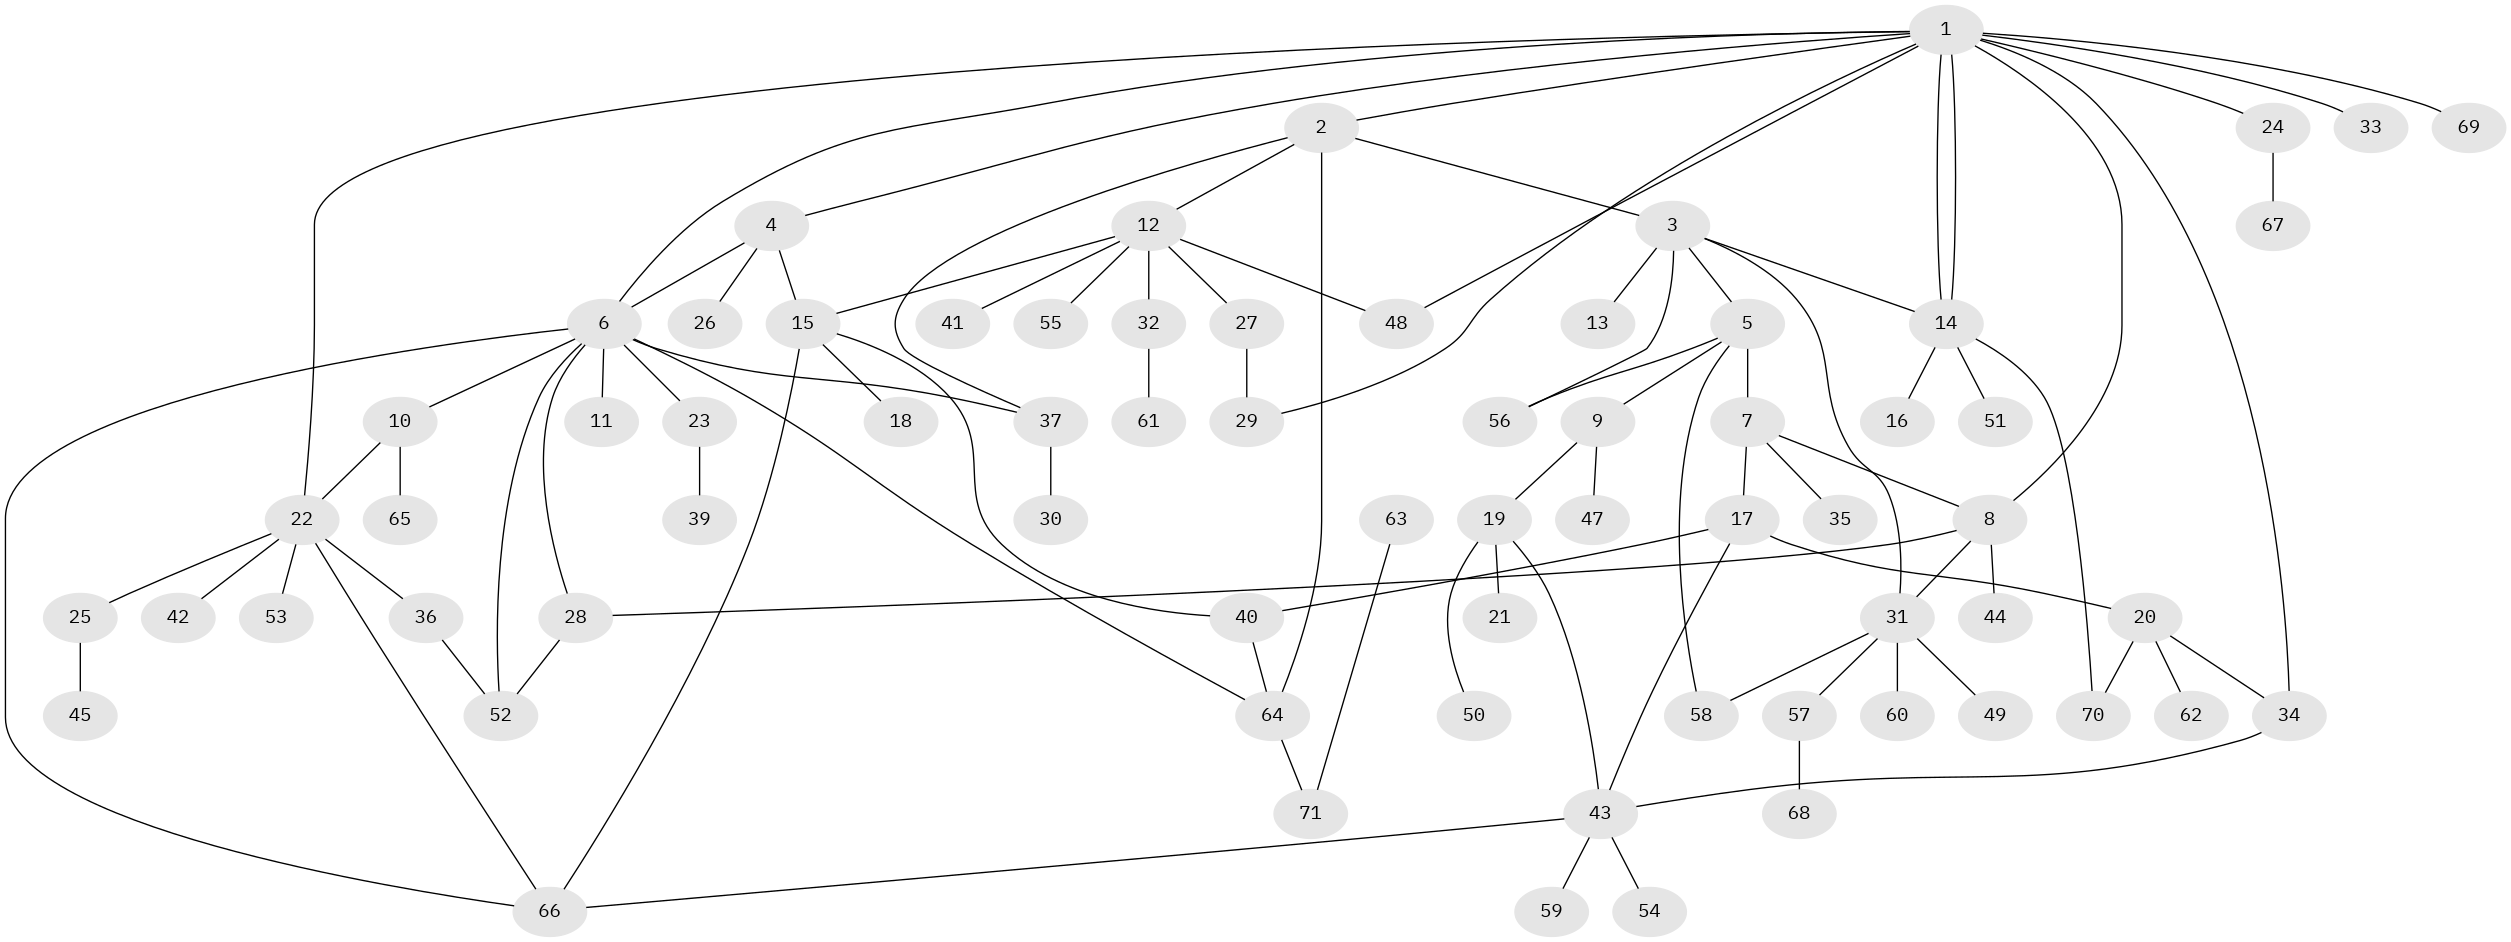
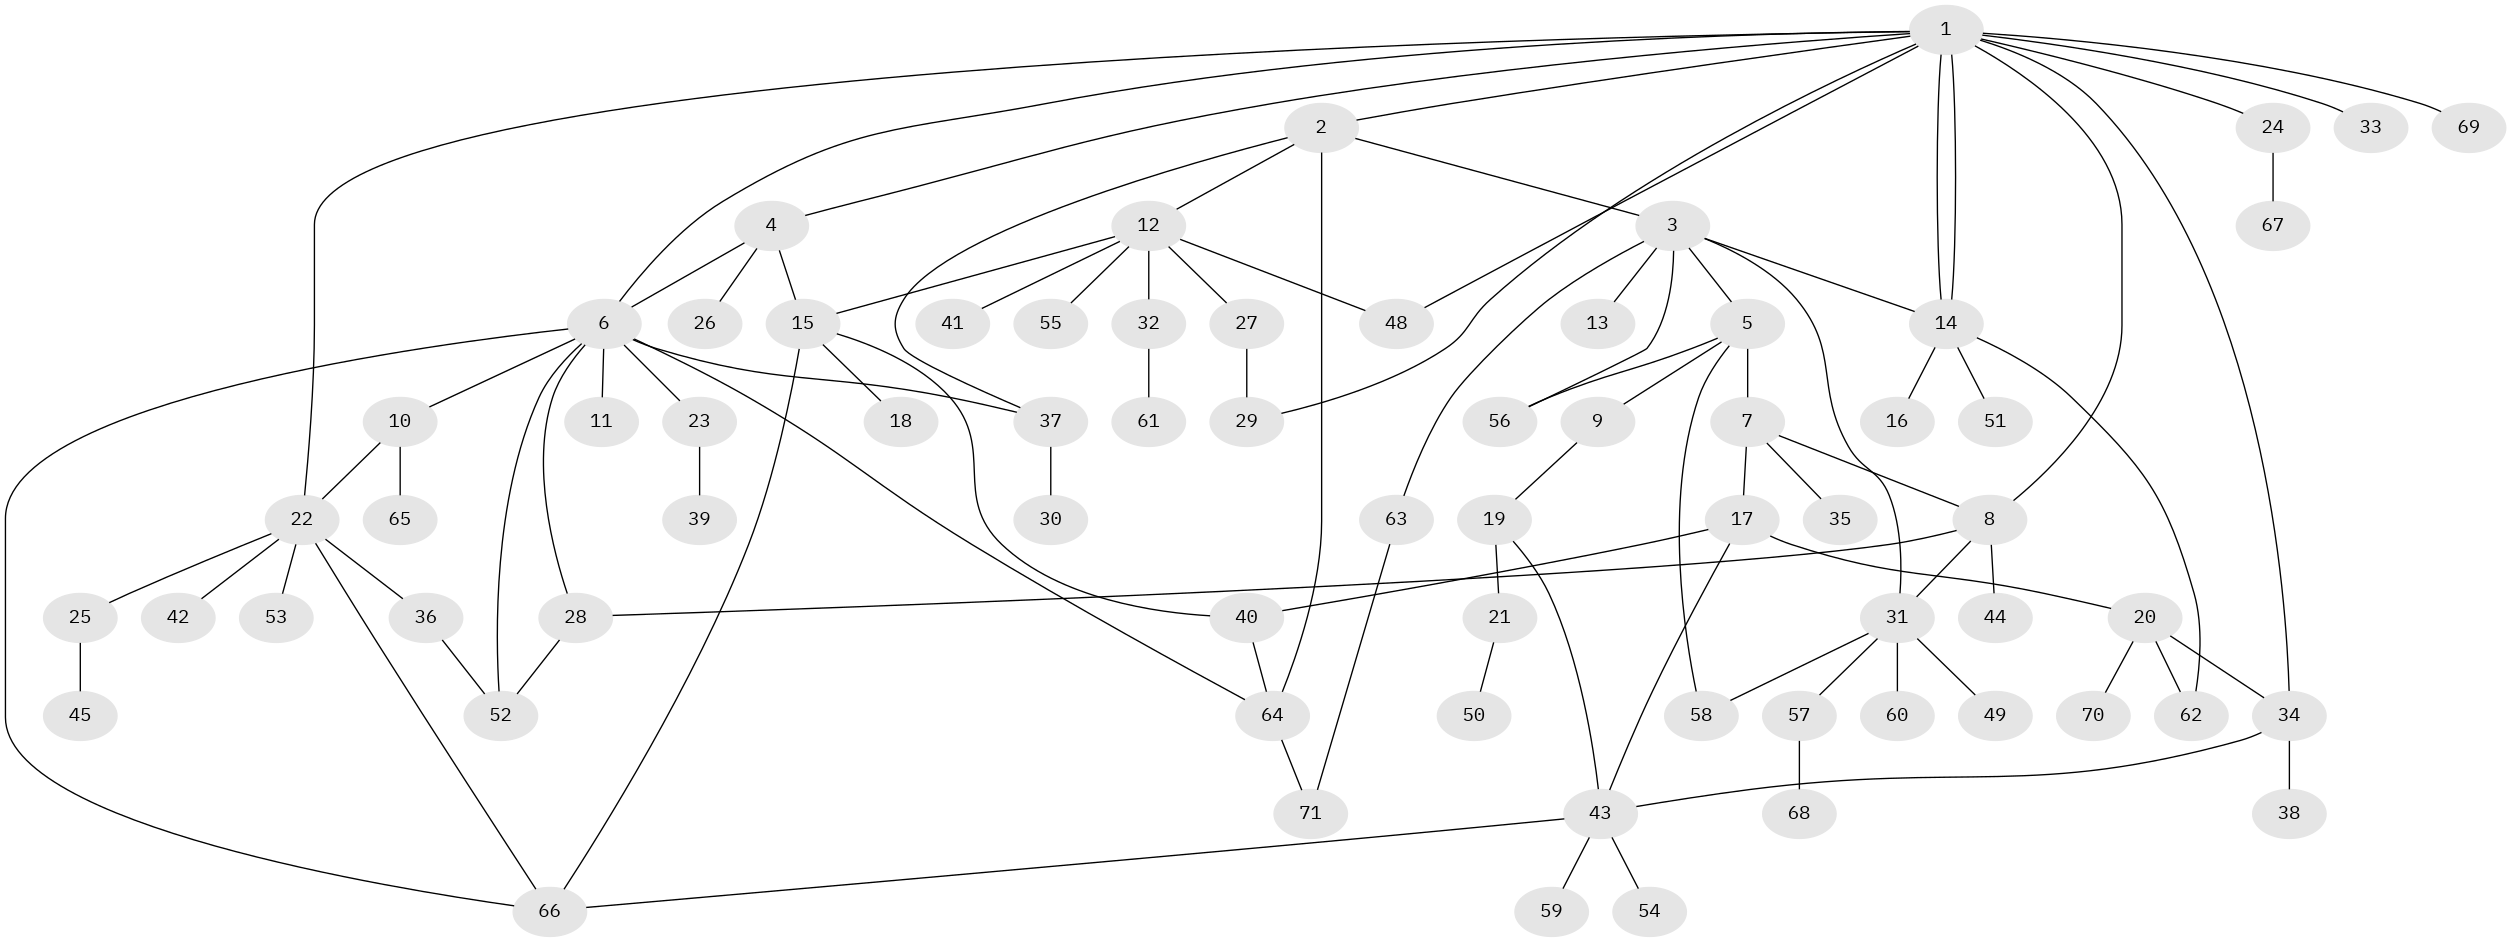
edge "3" -- "63": added
edge "14" -- "70": now "14" -- "62"
node "47": removed
edge "19" -- "50": now "21" -- "50"
node "38": added
